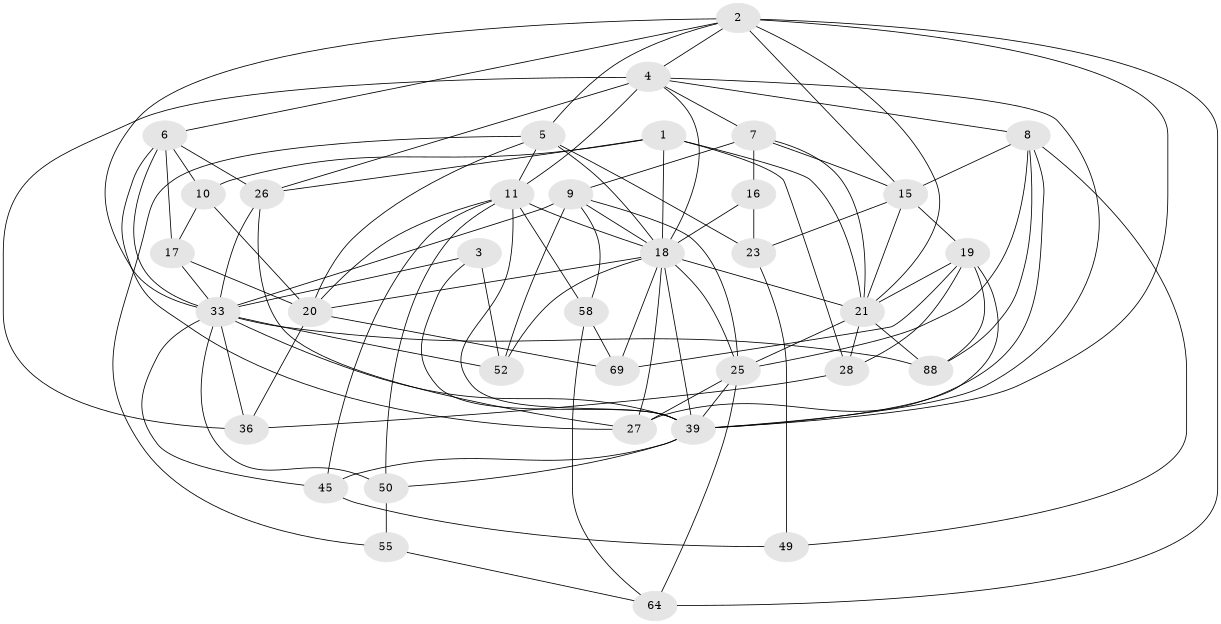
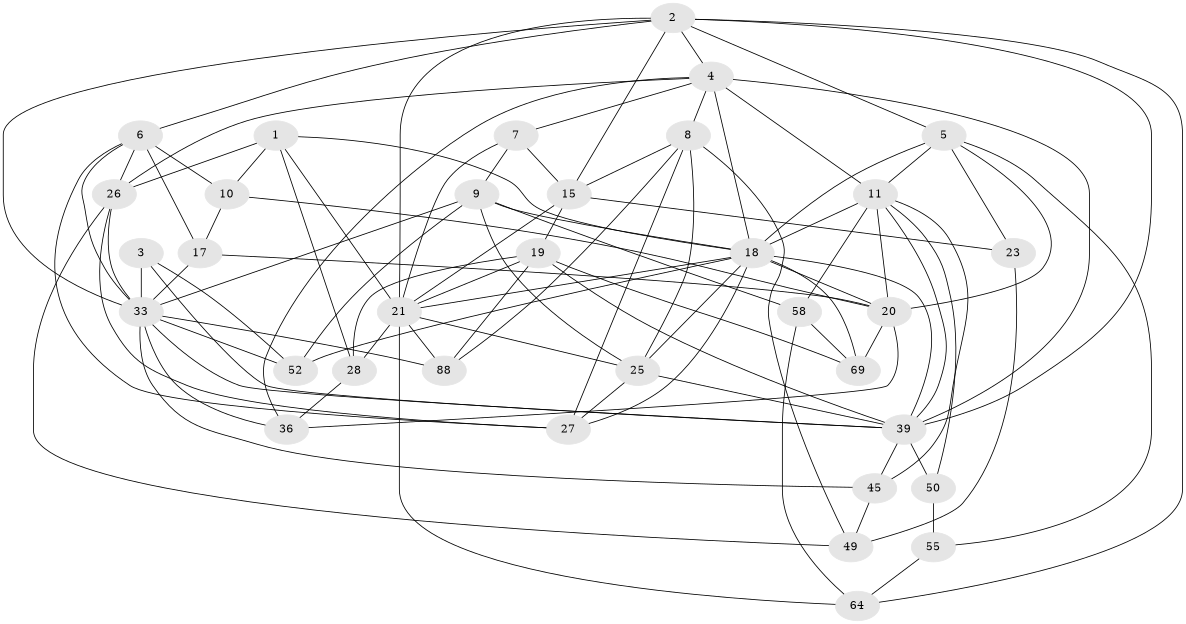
node "16": removed
edge "33" -- "50": removed
edge "25" -- "64": now "21" -- "64"
edge "26" -- "49": added
